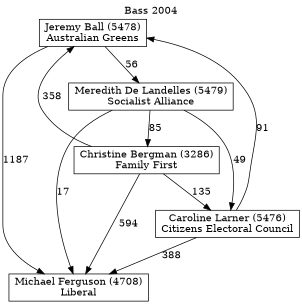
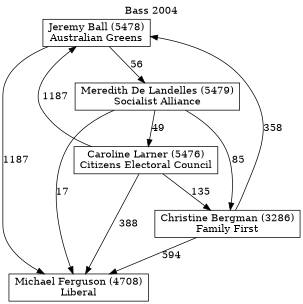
edge "Caroline Larner (5476) Citizens Electoral Council" -> "Jeremy Ball (5478) Australian Greens": label "91" -> "1187"
edge "Christine Bergman (3286) Family First" -> "Caroline Larner (5476) Citizens Electoral Council": reversed
